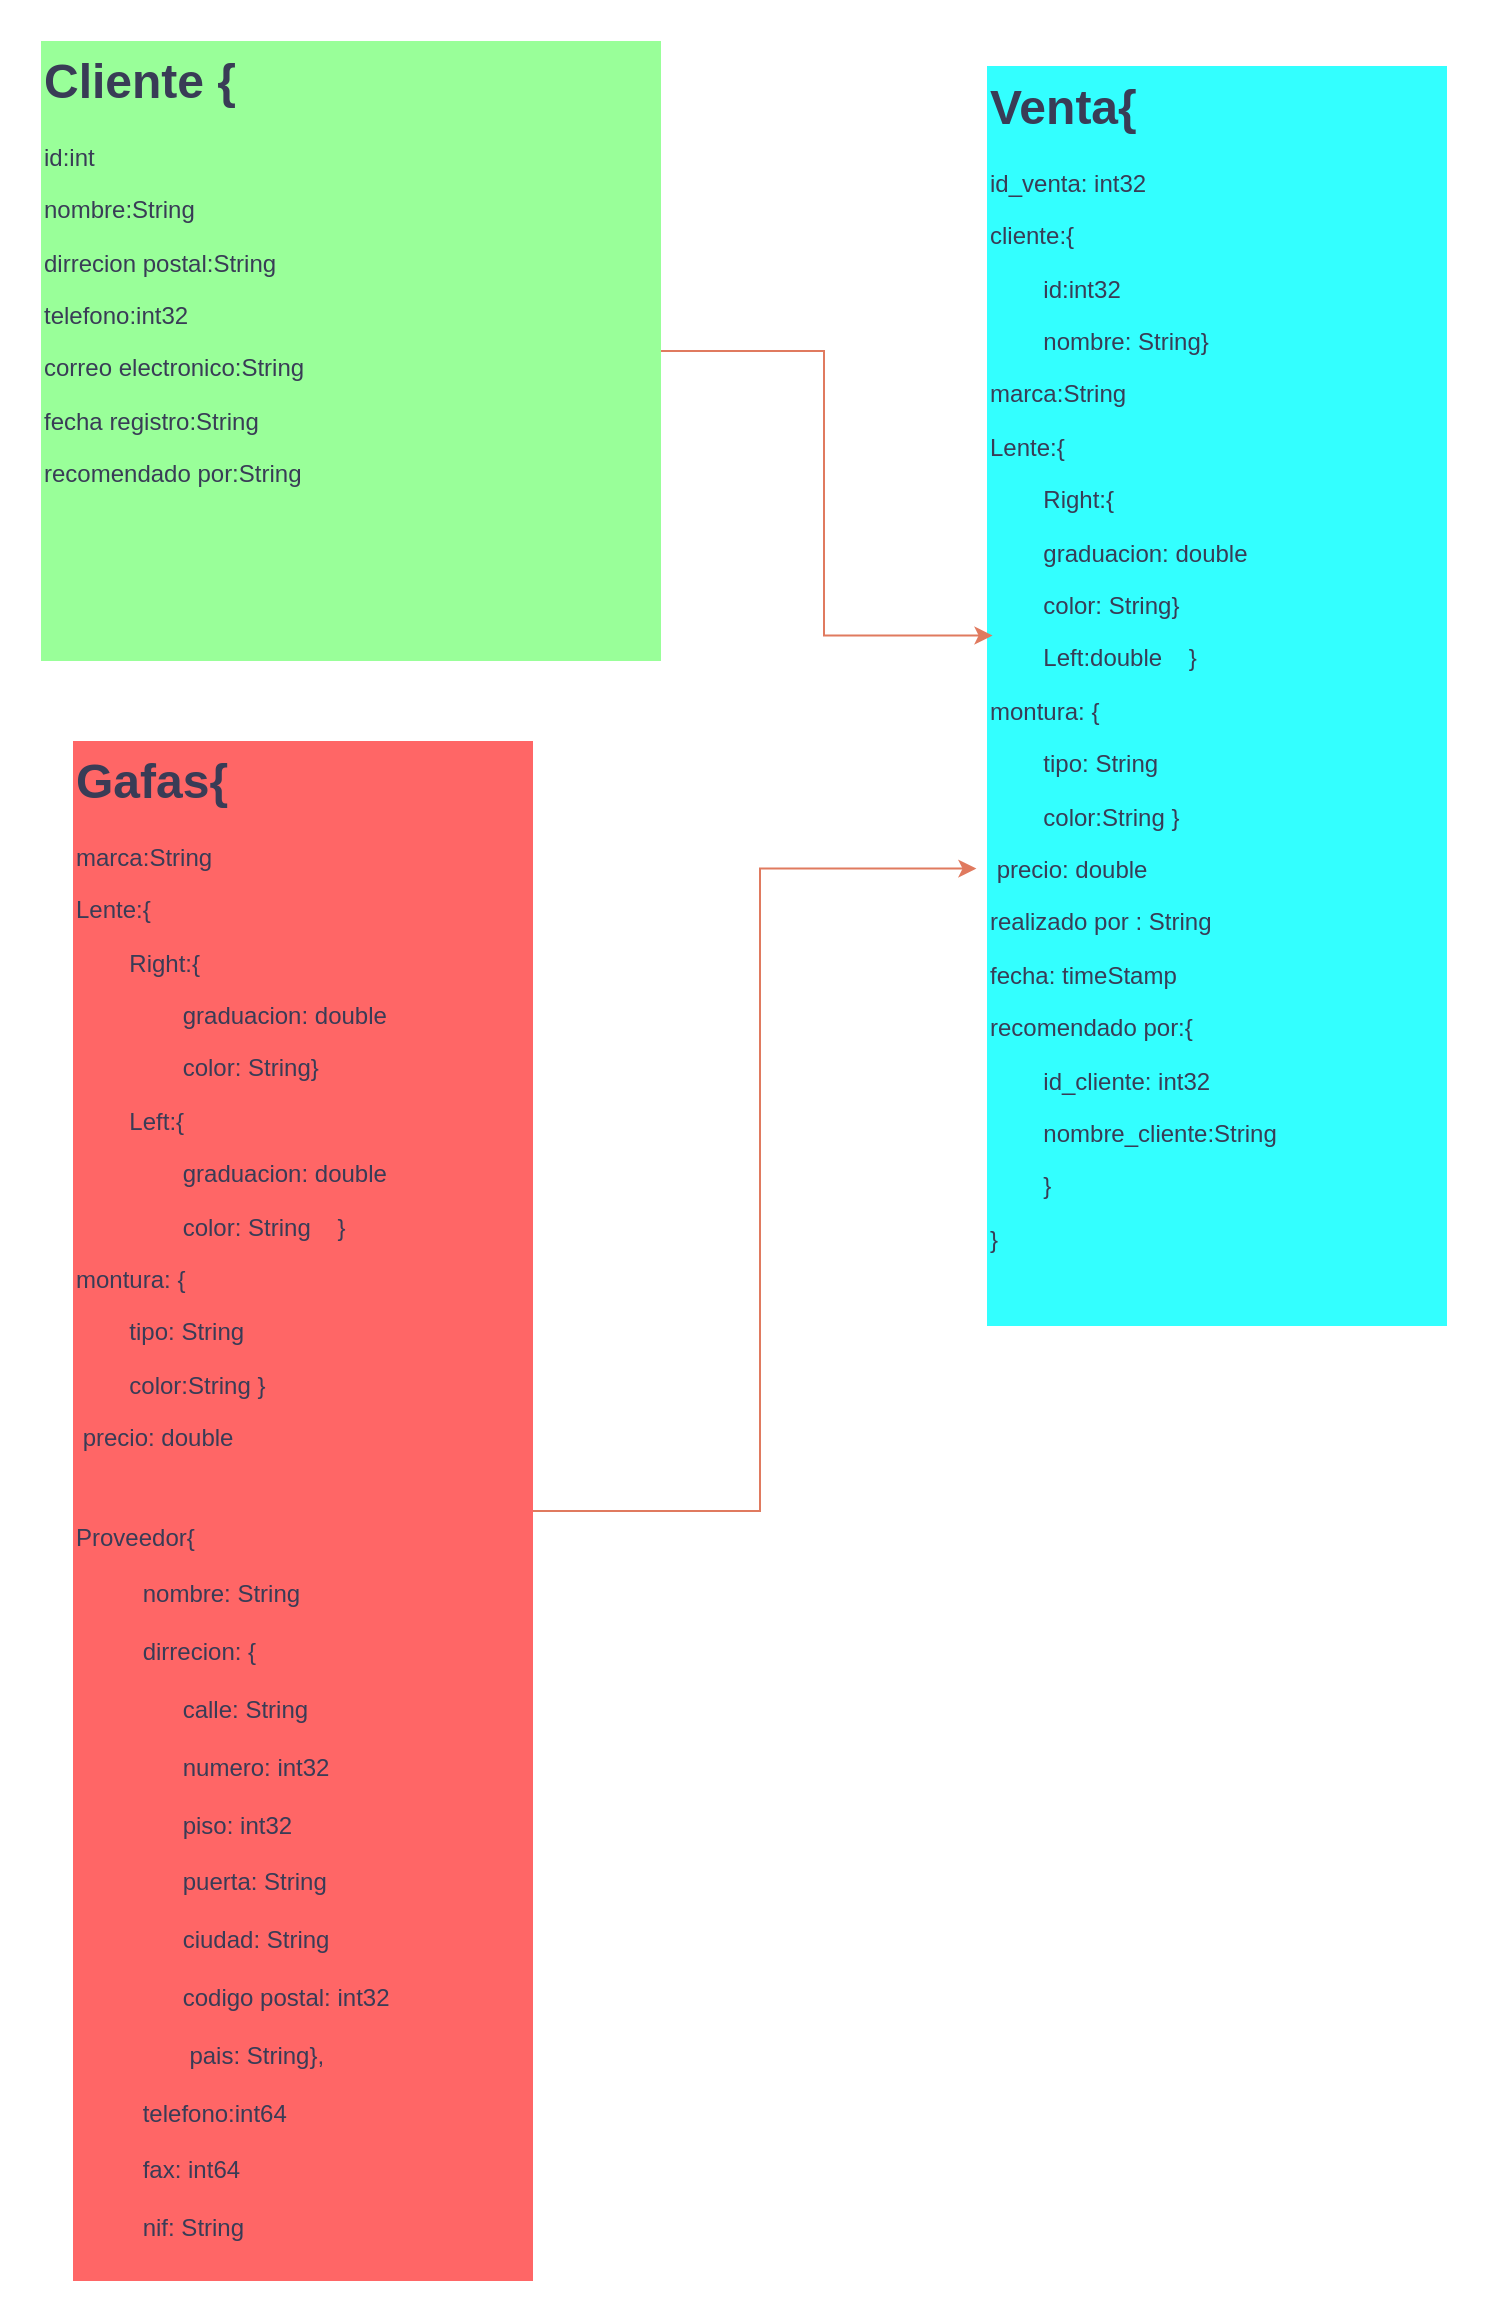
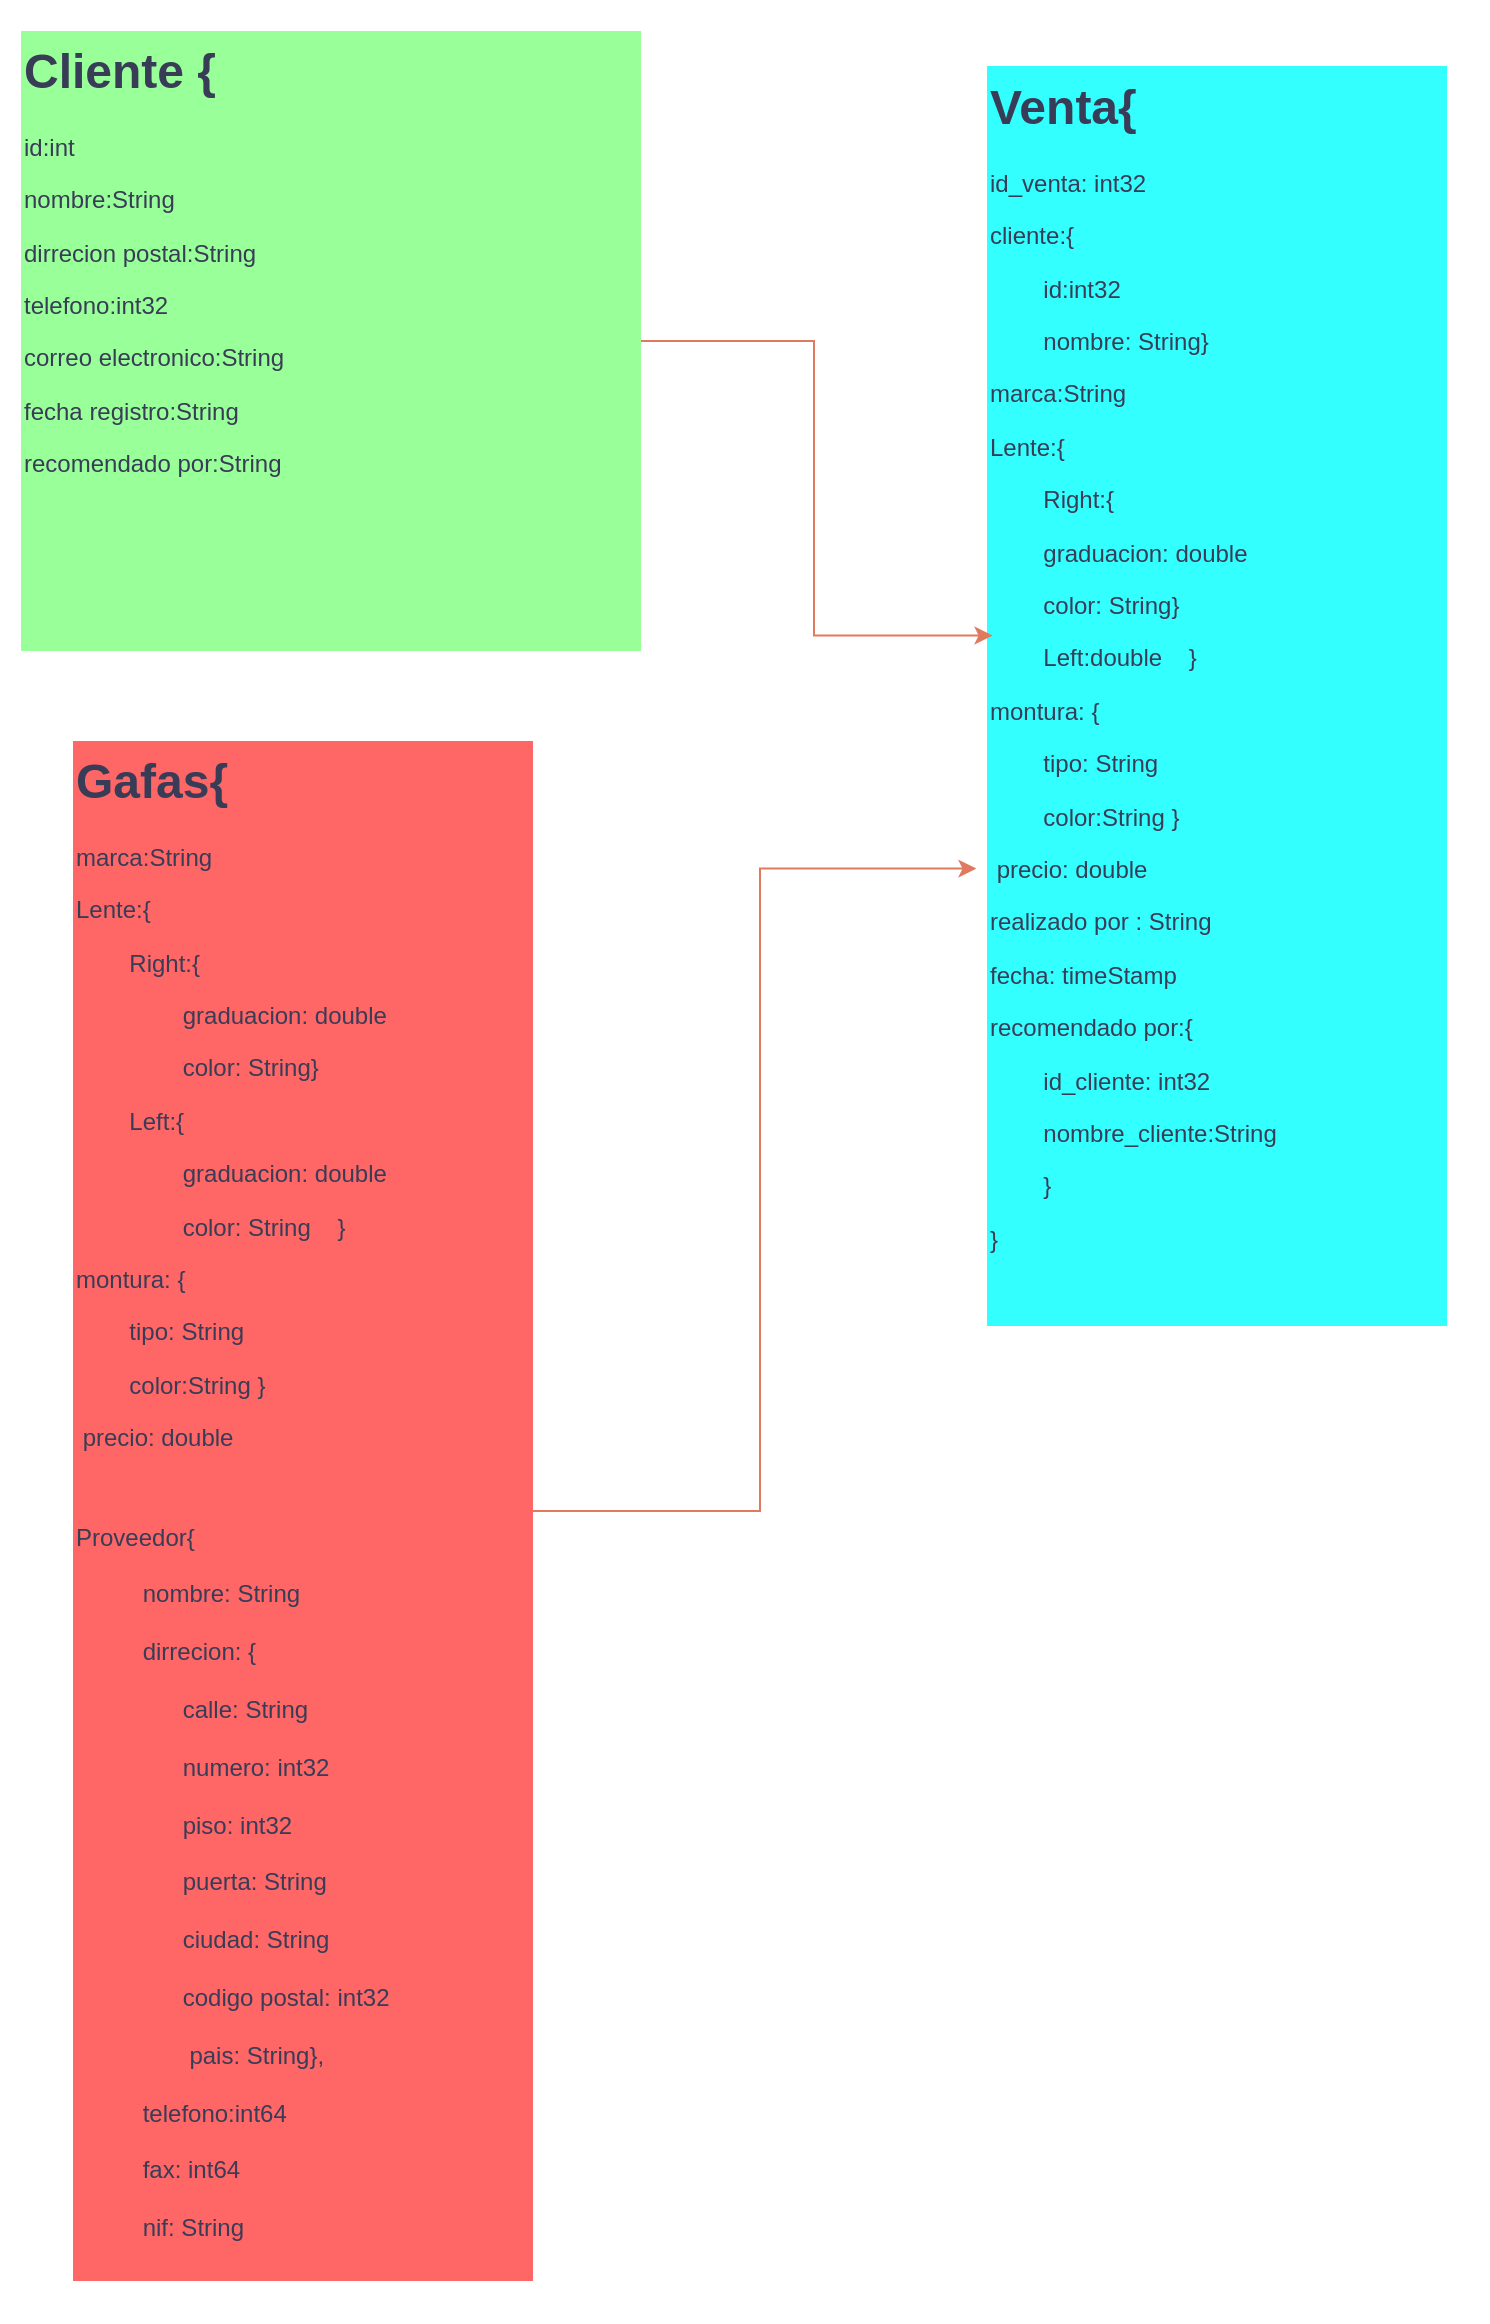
node "Cliente { id:int nombre:String dirrecion postal:String telefono:int32 correo electronico:String fecha registro:String recomendado por:String": moved (351, 351) -> (331, 341)
